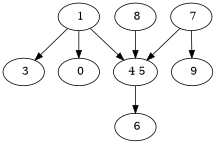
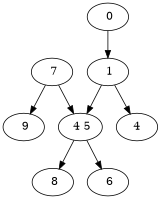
edge "1" -> "0": reversed
edge "8" -> "4 5": reversed
node "3": label "3" -> "4"
